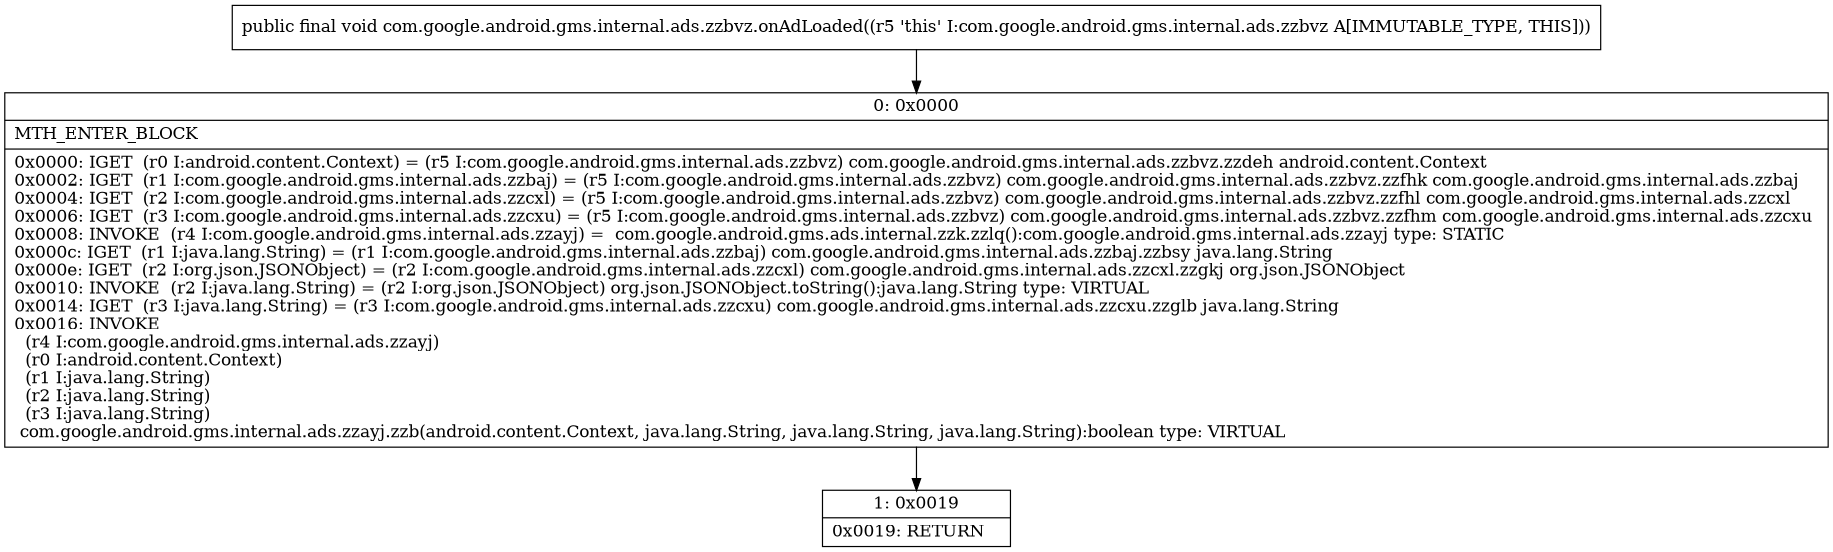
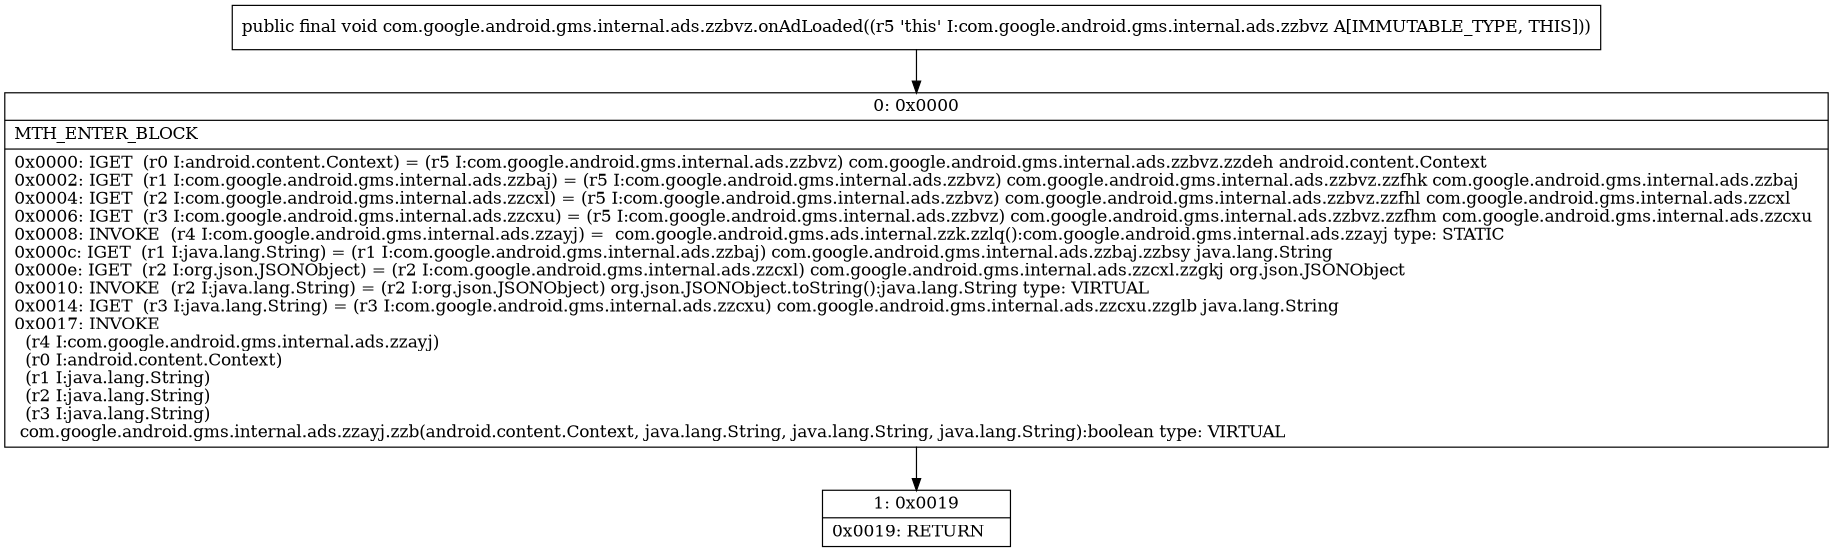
node "0: 0x0000": text "0x0016: INVOKE" -> "0x0017: INVOKE"
